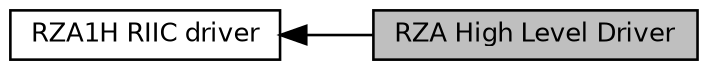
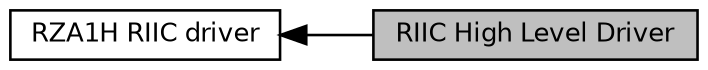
node "RZA High Level Driver": label "RZA High Level Driver" -> "RIIC High Level Driver"
